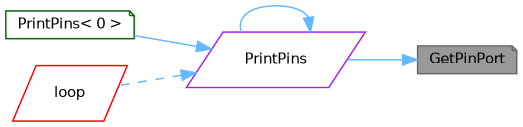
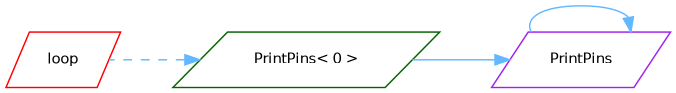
node "PrintPins< 0 >": shape note -> parallelogram
node "GetPinPort": removed
edge "loop" -> "PrintPins": now "loop" -> "PrintPins< 0 >"
